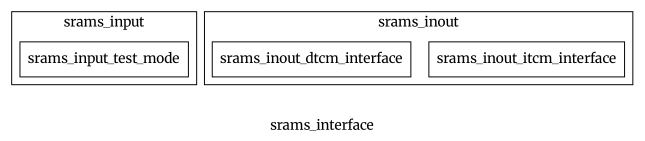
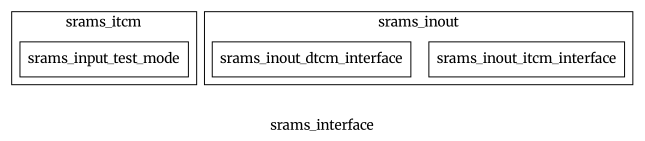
cluster "srams_input": label "srams_input" -> "srams_itcm"
